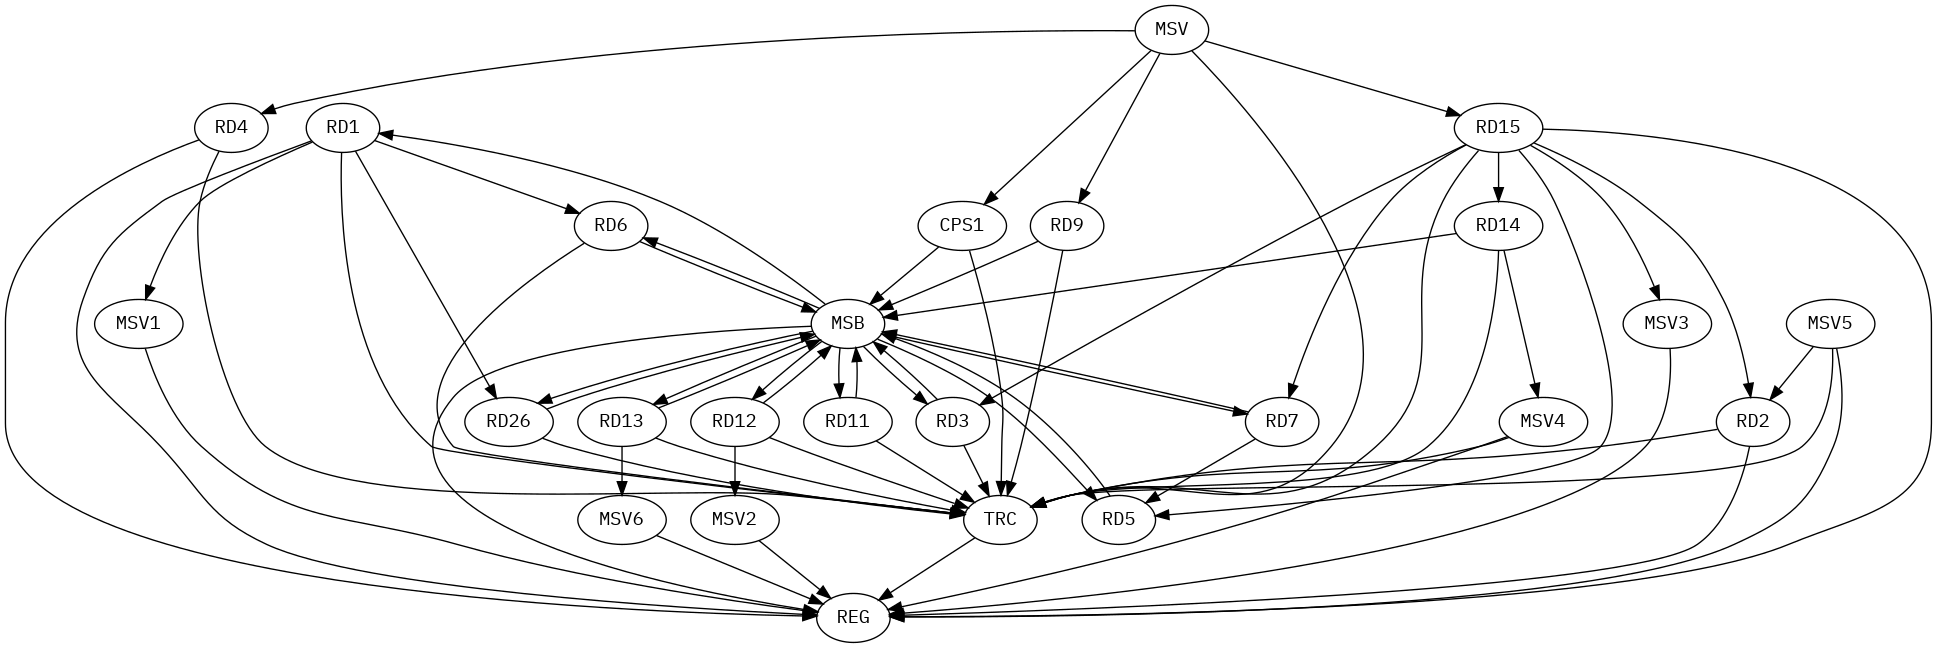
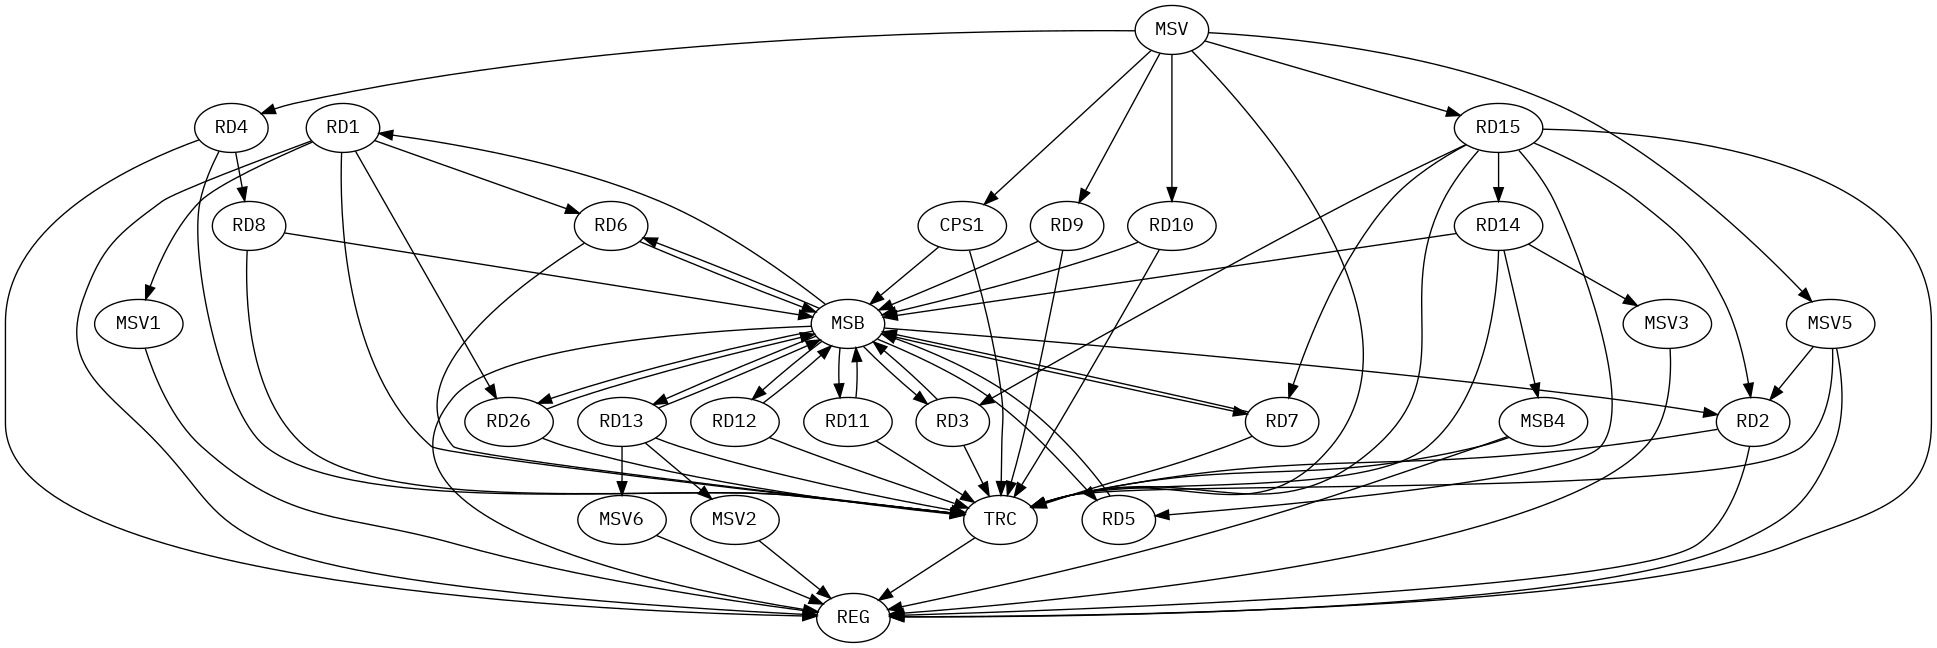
edge "MSV" -> "MSV5": added
edge "RD15" -> "MSV3": now "RD14" -> "MSV3"
node "RD8": added
node "RD10": added
edge "MSB" -> "RD2": added
node "MSV4": label "MSV4" -> "MSB4"
edge "RD7" -> "RD5": now "RD7" -> "TRC"
edge "RD12" -> "MSV2": now "RD13" -> "MSV2"
